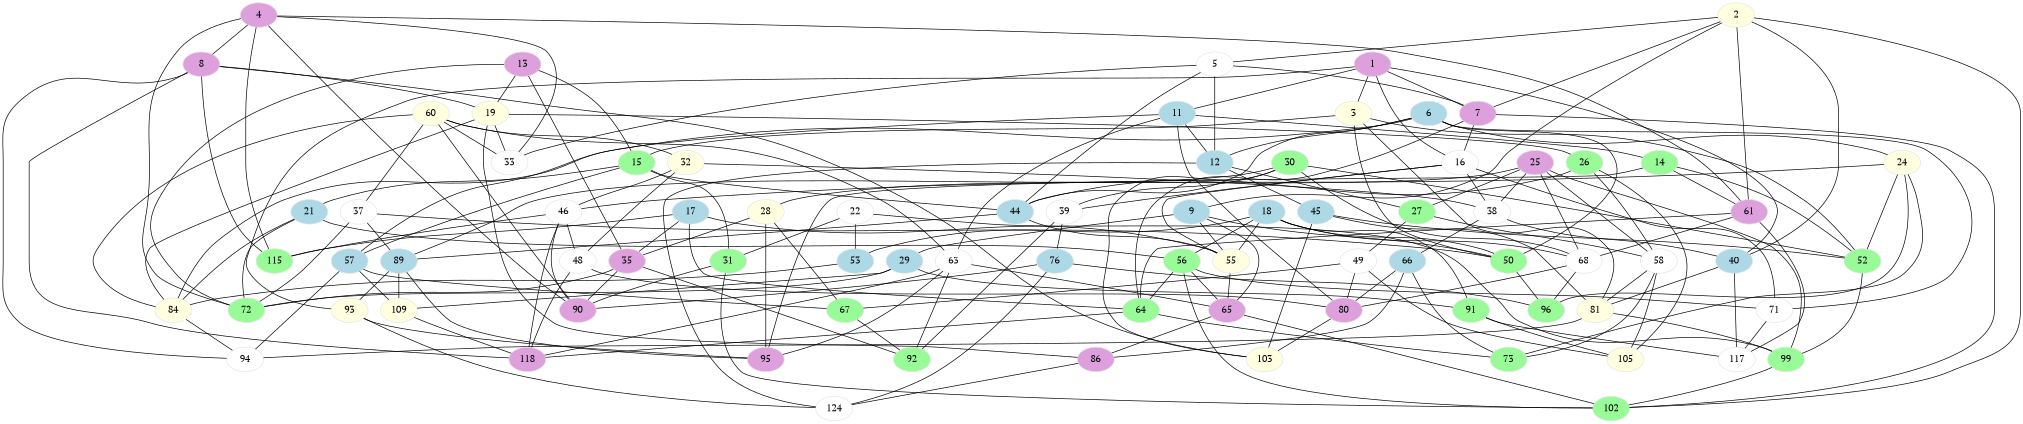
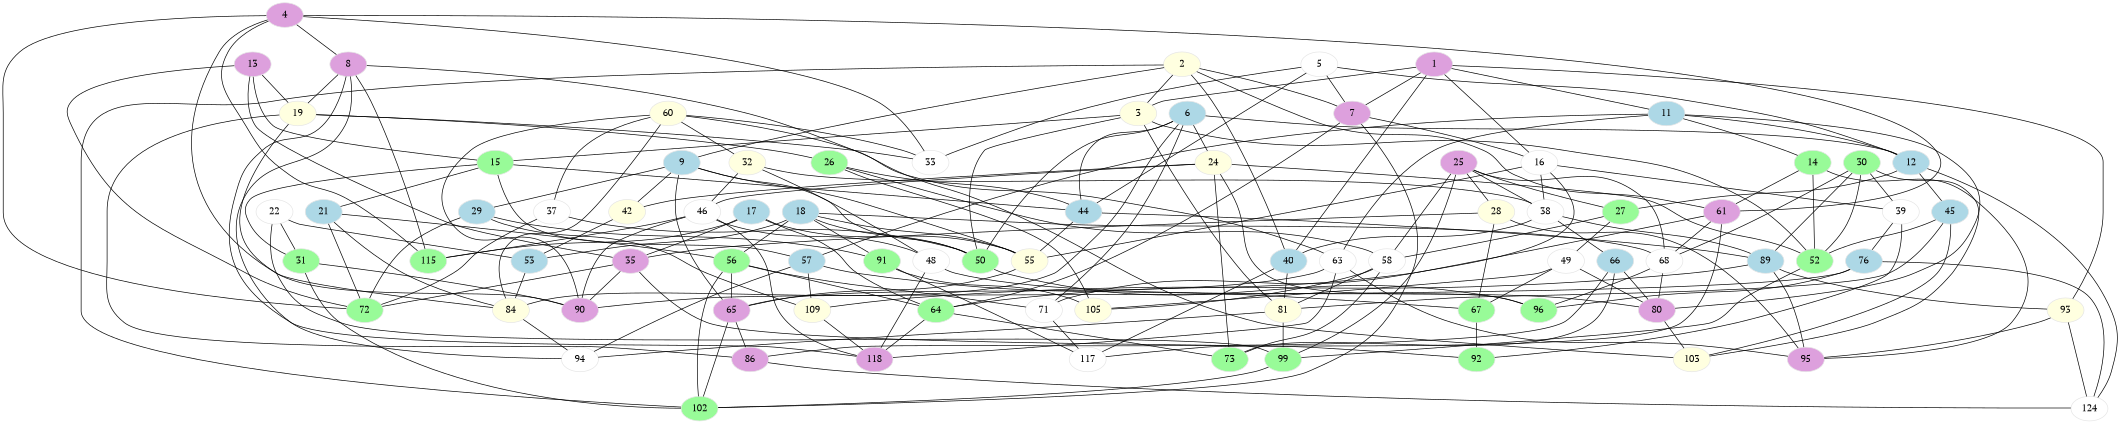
edge "2" -- "5": now "2" -- "3"
node "42": added
edge "37" -- "89": now "38" -- "89"
edge "63" -- "92": removed
